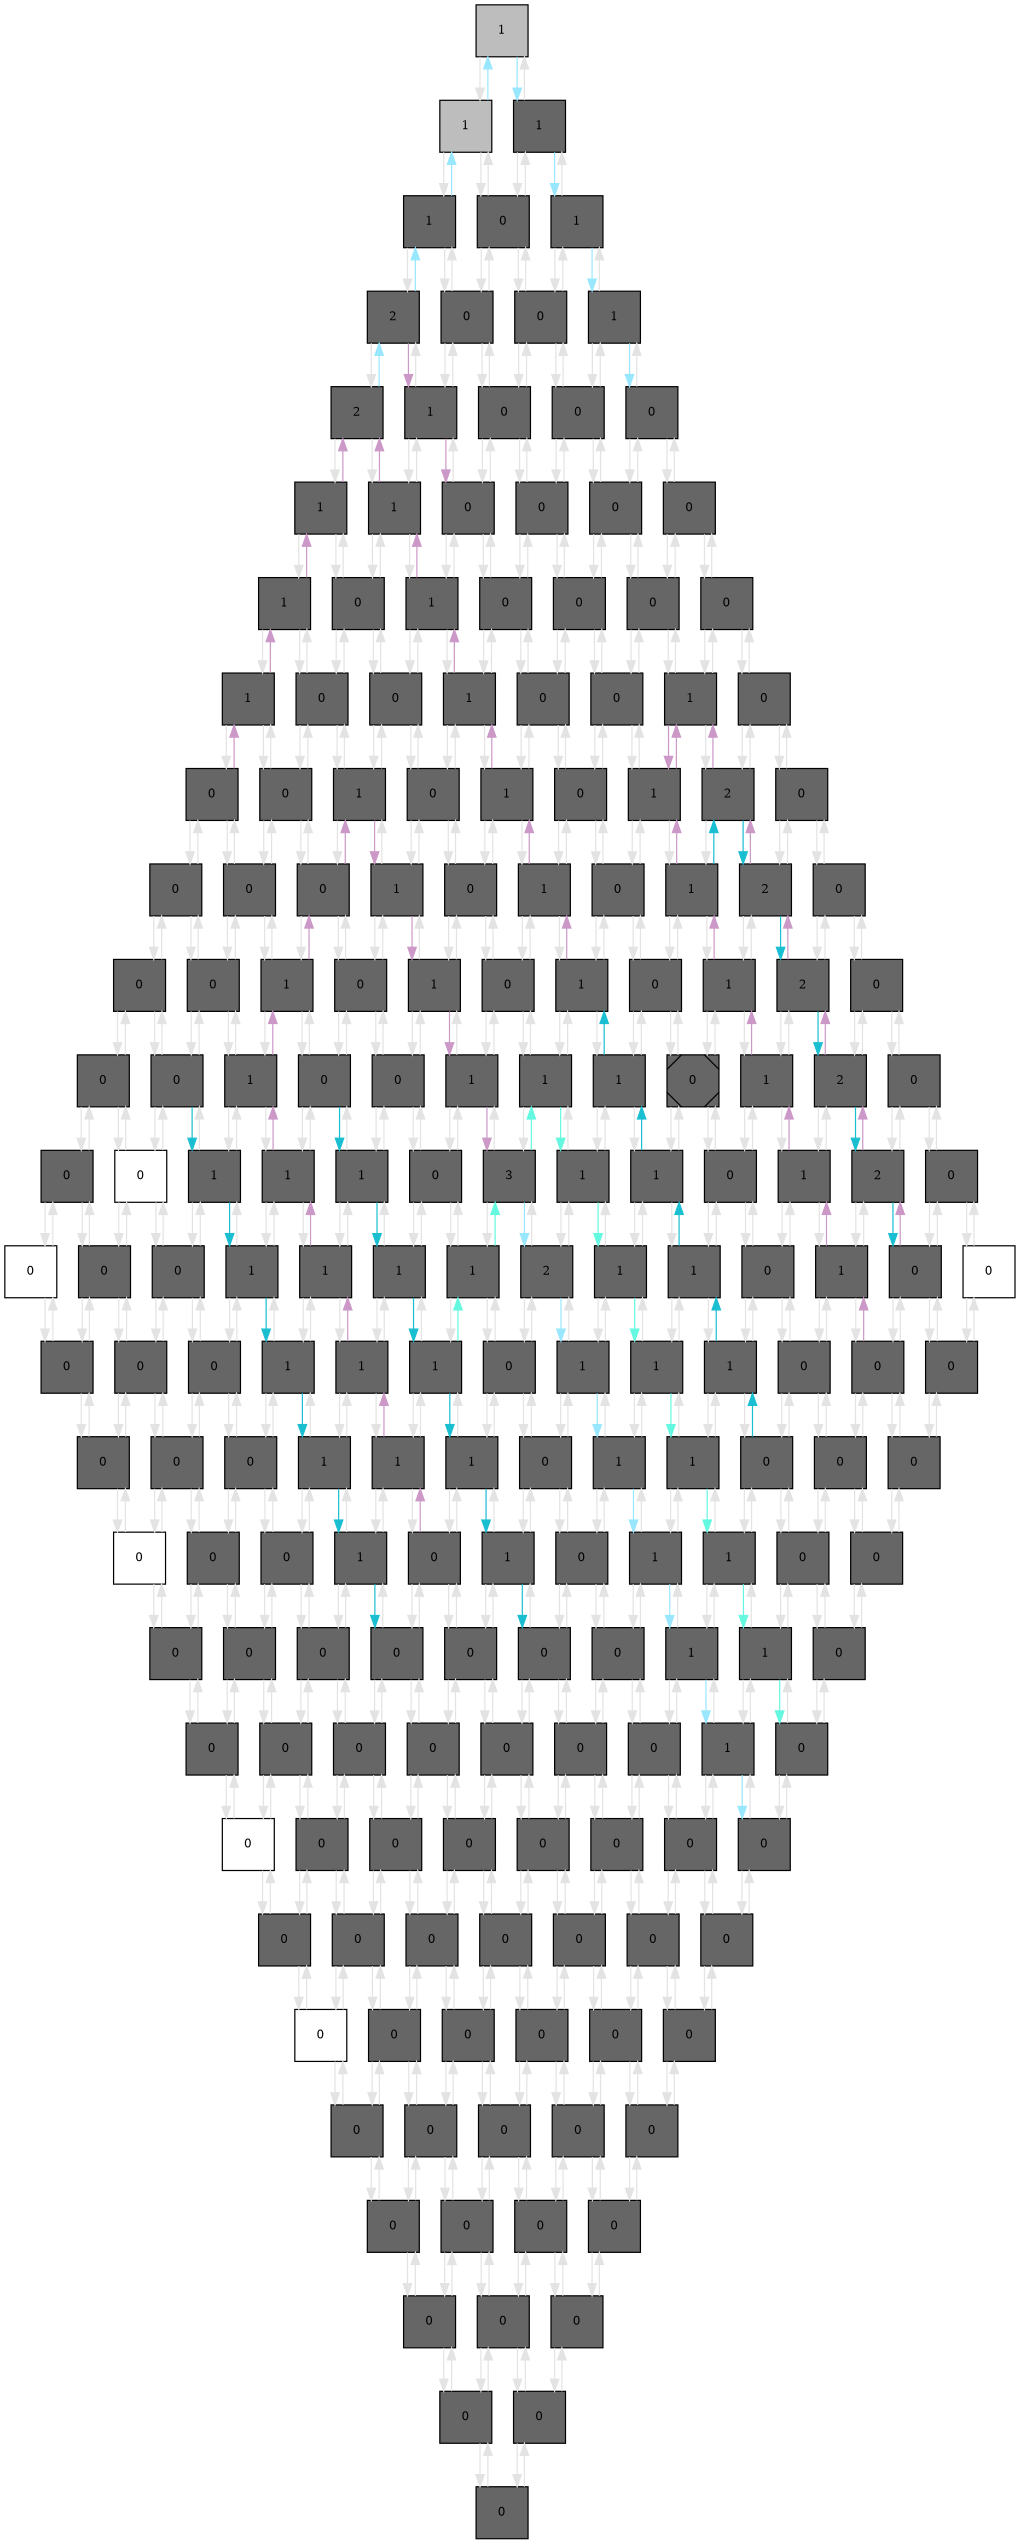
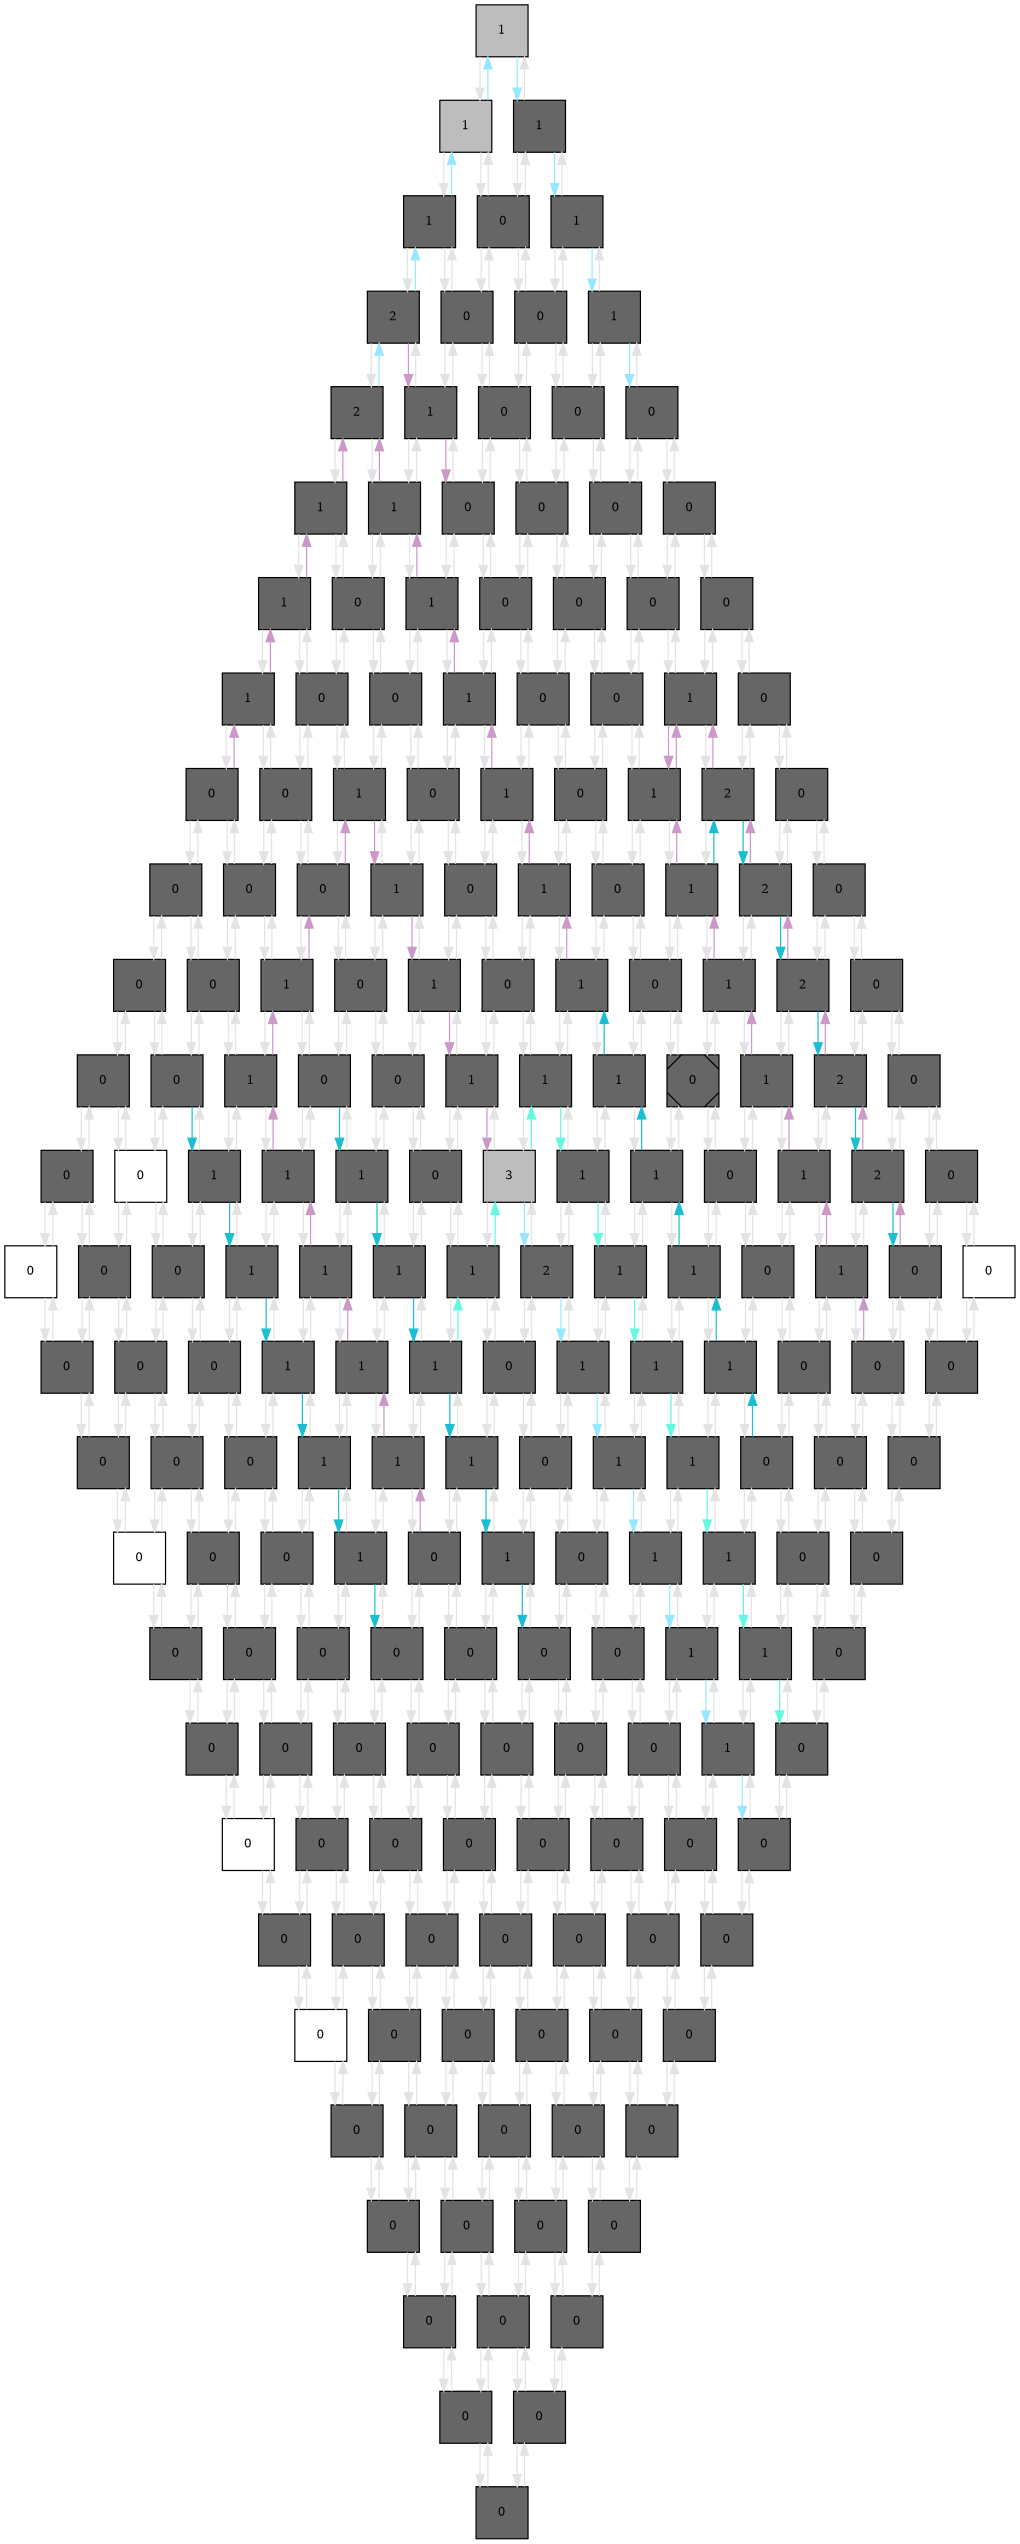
node "3": fillcolor #666666 -> #bdbdbd
